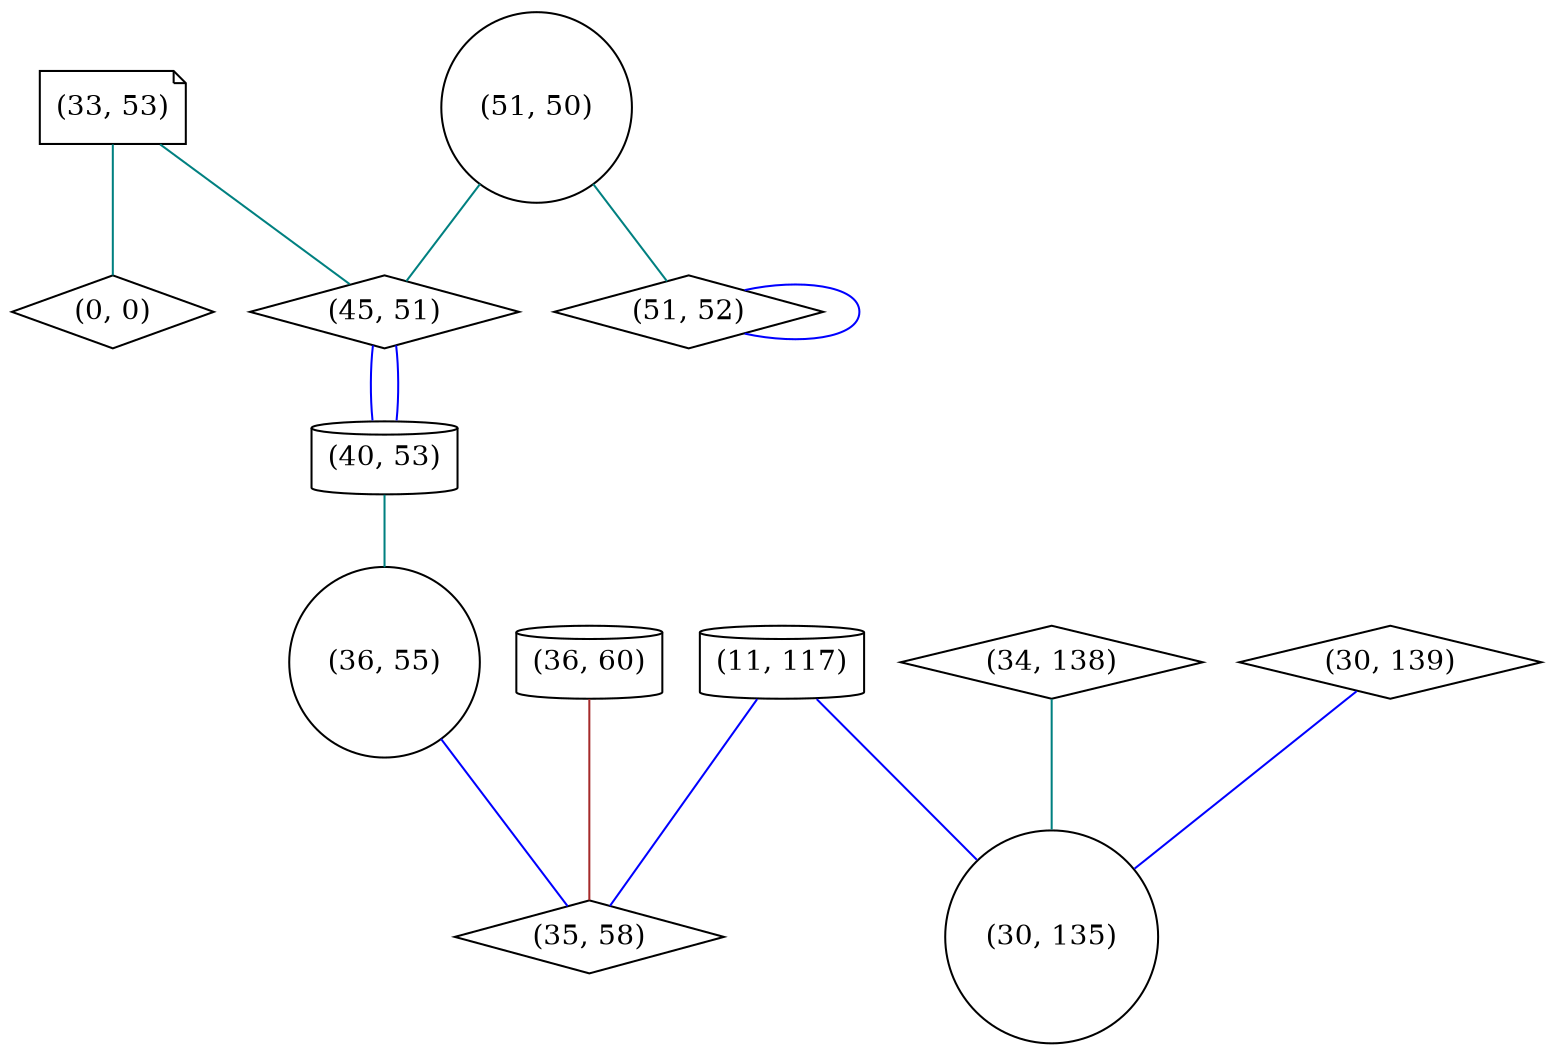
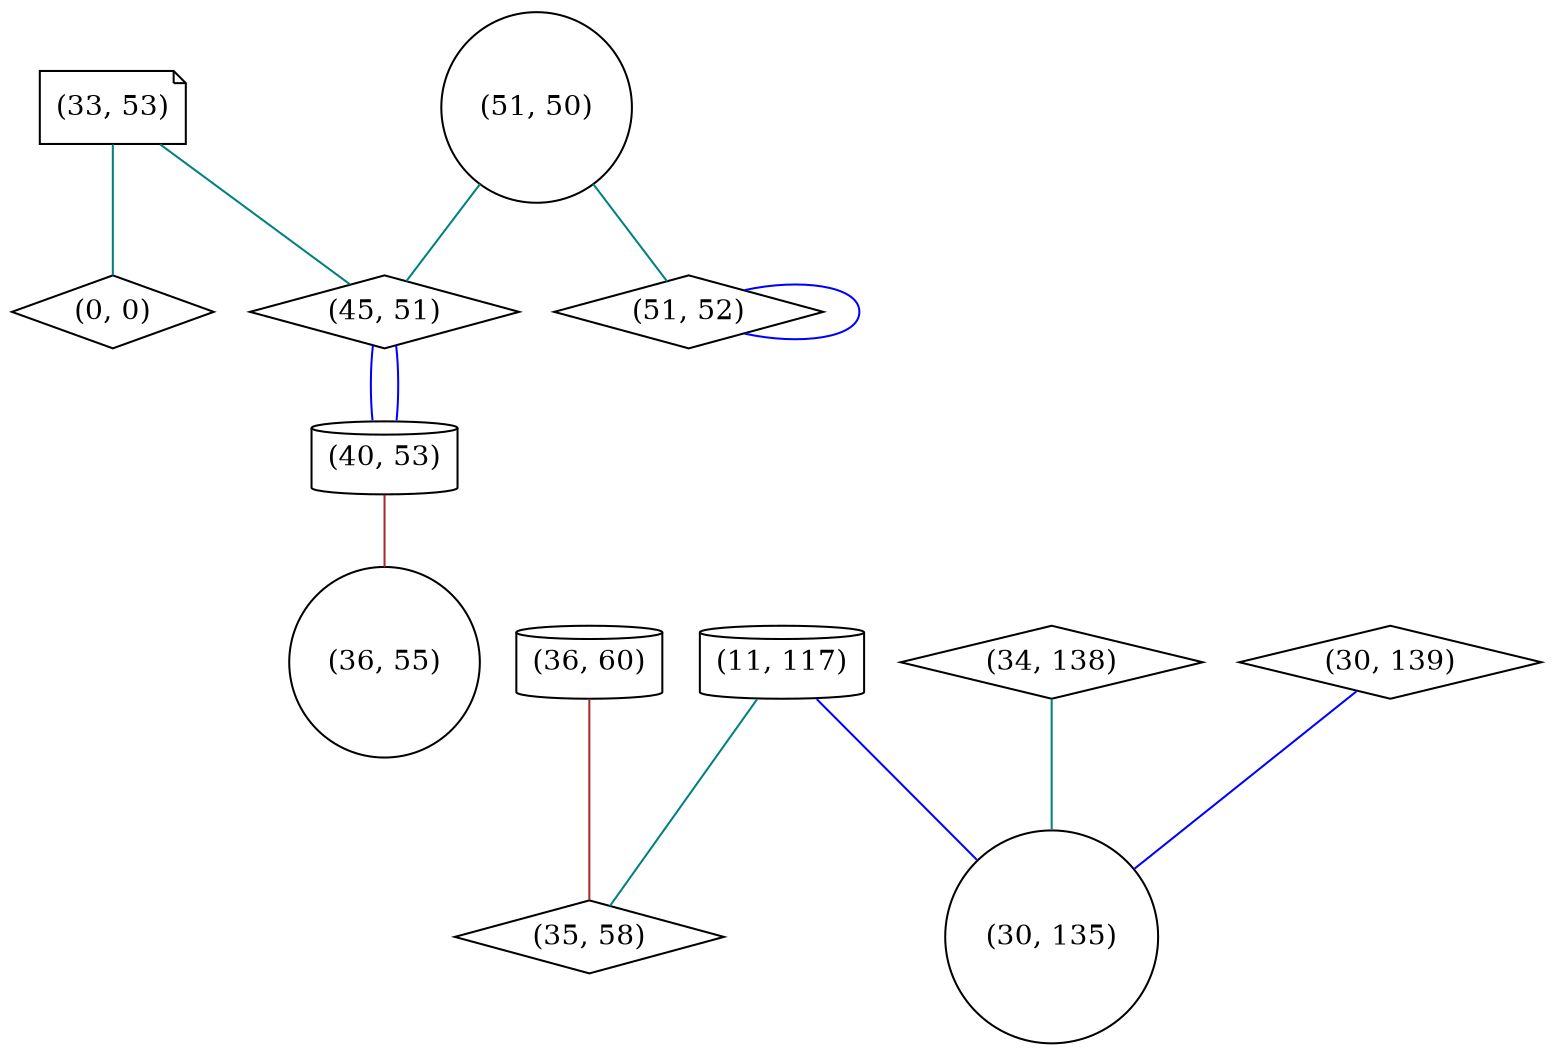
edge "(40, 53)" -- "(36, 55)": color teal -> brown
edge "(11, 117)" -- "(35, 58)": color blue -> teal
edge "(36, 55)" -- "(35, 58)": removed
